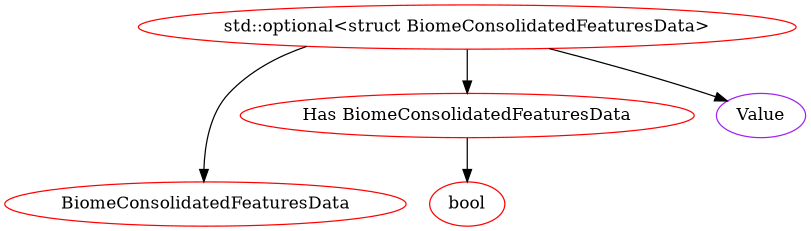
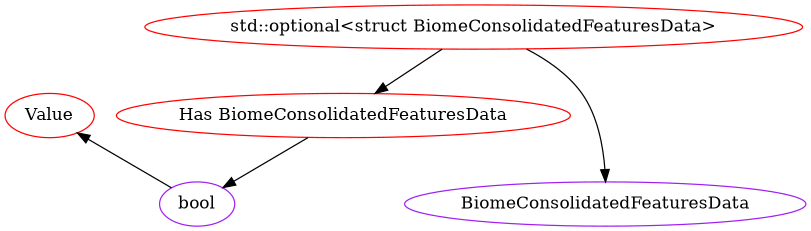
edge "std::optional<struct BiomeConsolidatedFeaturesData>" -> "Value": now "bool" -> "Value"
node "Value": color purple -> red
node "BiomeConsolidatedFeaturesData": color red -> purple
node "bool": color red -> purple
